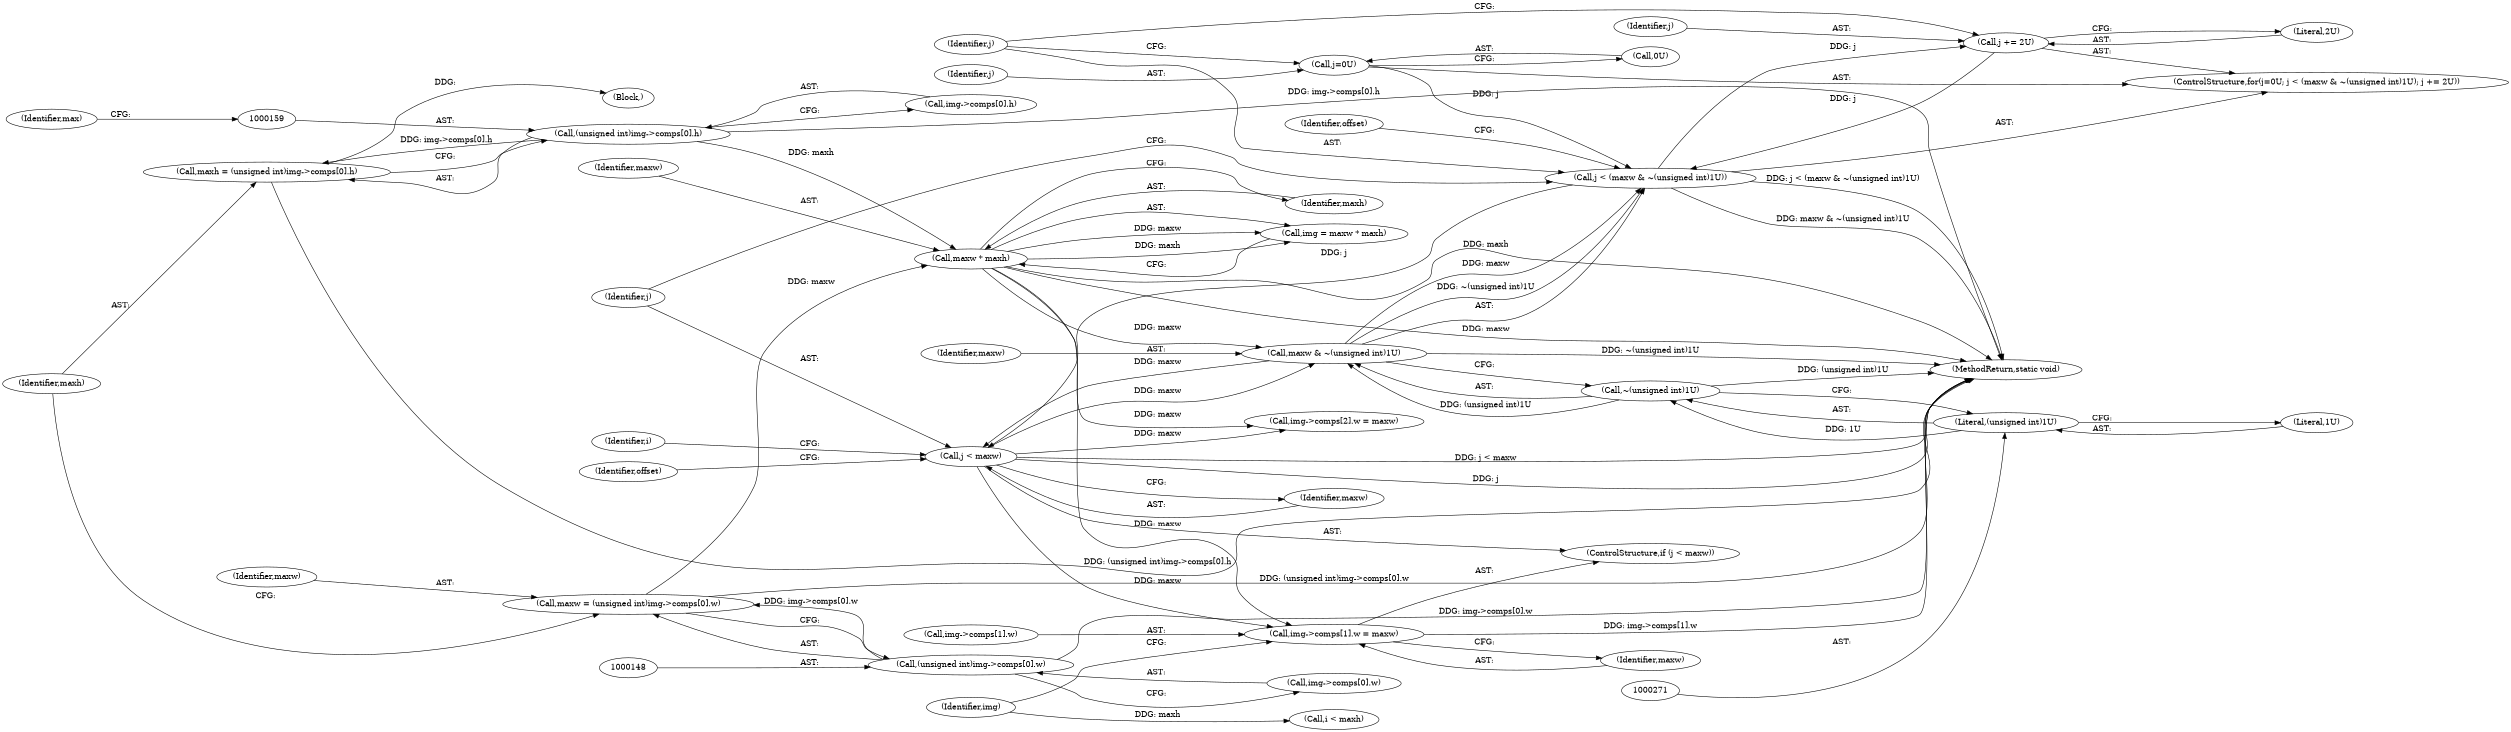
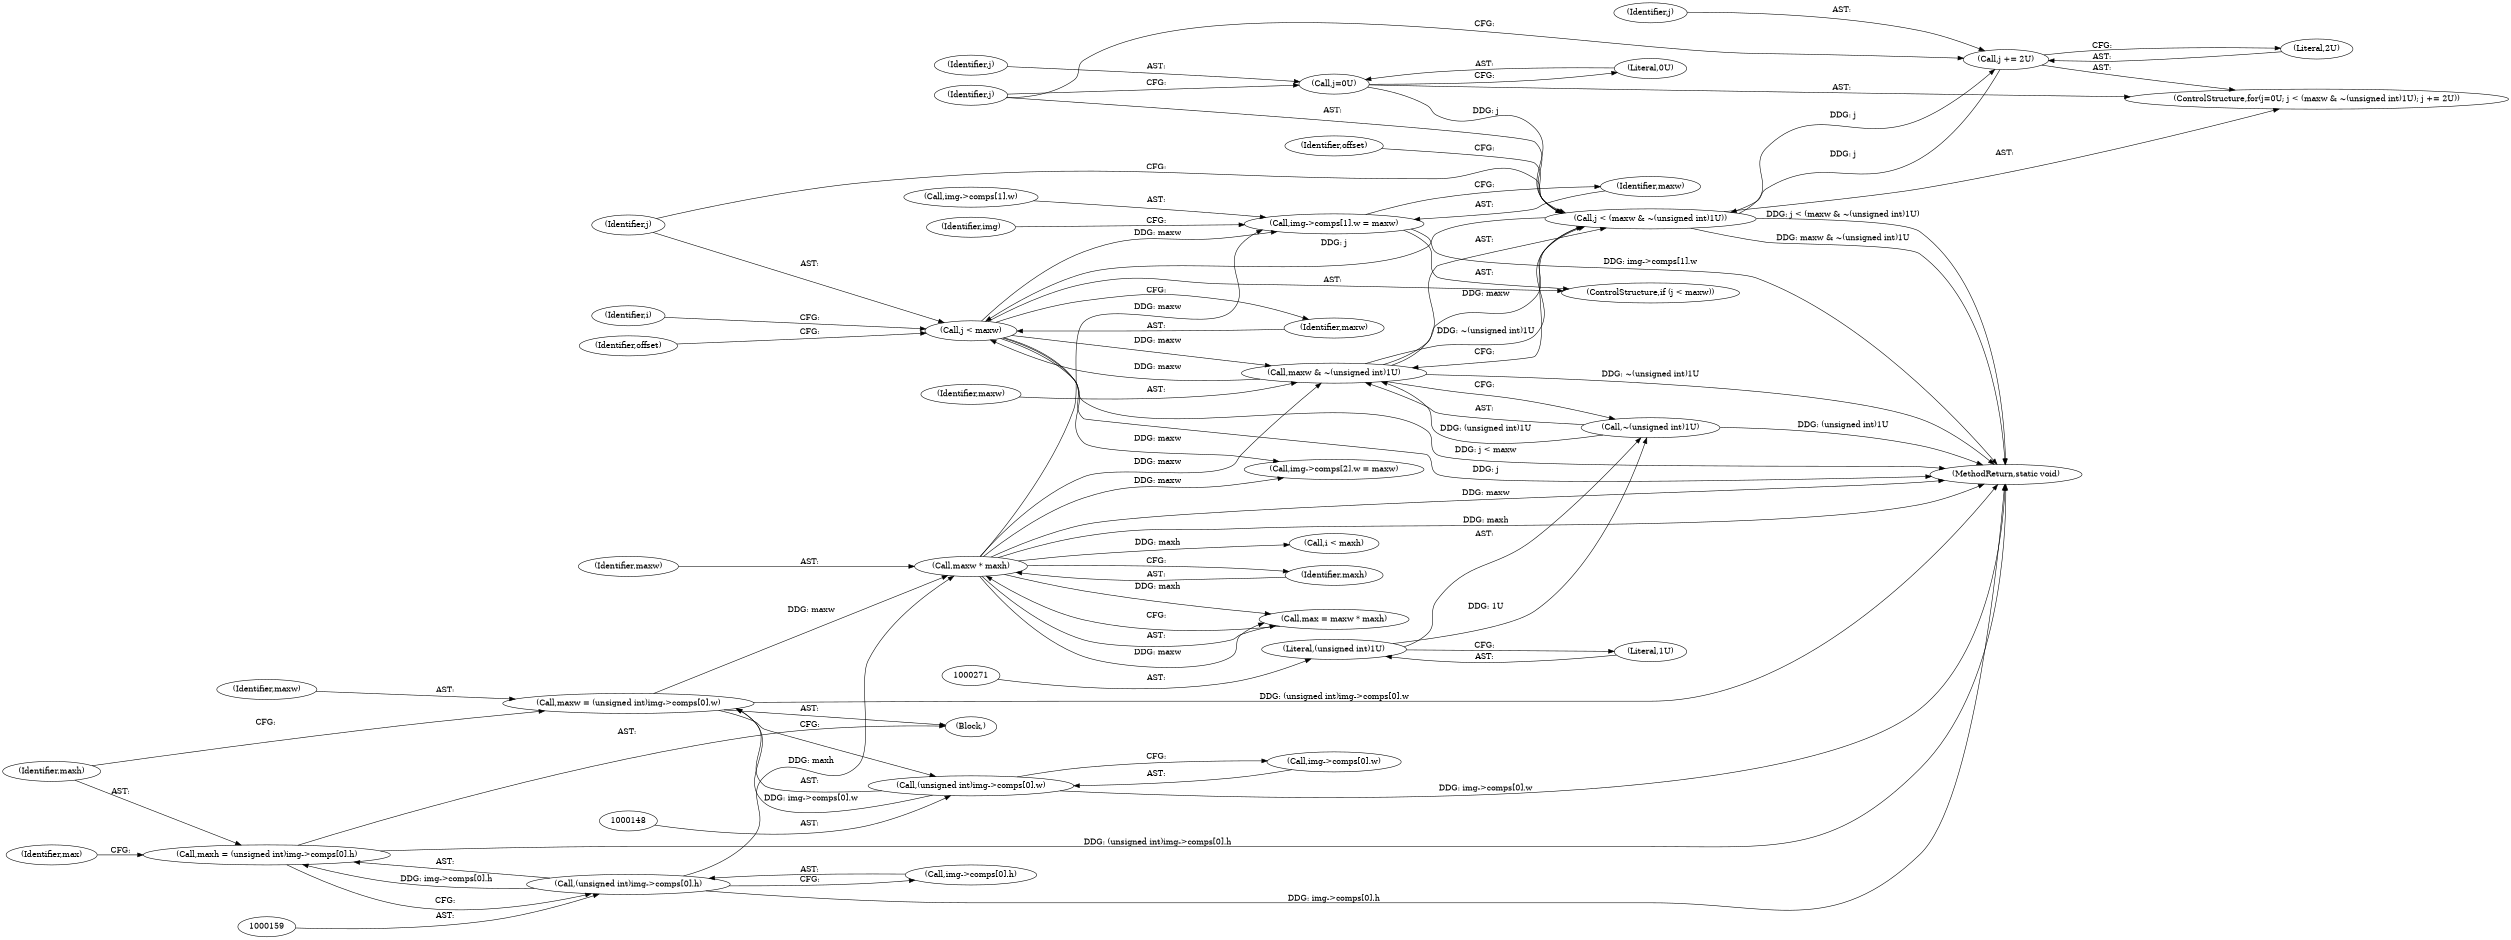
node "(Call,0U)": label "(Call,0U)" -> "(Literal,0U)"
edge "(Call,maxh = (unsigned int)img->comps[0].h)" -> "(Block,)": label "DDG: " -> "AST: "
edge "(Identifier,max)" -> "1000159": now "(Identifier,max)" -> "(Call,maxh = (unsigned int)img->comps[0].h)"
node "(Call,img = maxw * maxh)": label "(Call,img = maxw * maxh)" -> "(Call,max = maxw * maxh)"
edge "(Call,j < (maxw & ~(unsigned int)1U))" -> "(Call,maxw & ~(unsigned int)1U)": added, label "CFG:"
edge "(Call,~(unsigned int)1U)" -> "(Literal,(unsigned int)1U)": removed, label "CFG:"
edge "(Call,maxw = (unsigned int)img->comps[0].w)" -> "(Block,)": added, label "AST:"
edge "(Identifier,img)" -> "(Call,i < maxh)": now "(Call,maxw * maxh)" -> "(Call,i < maxh)"
